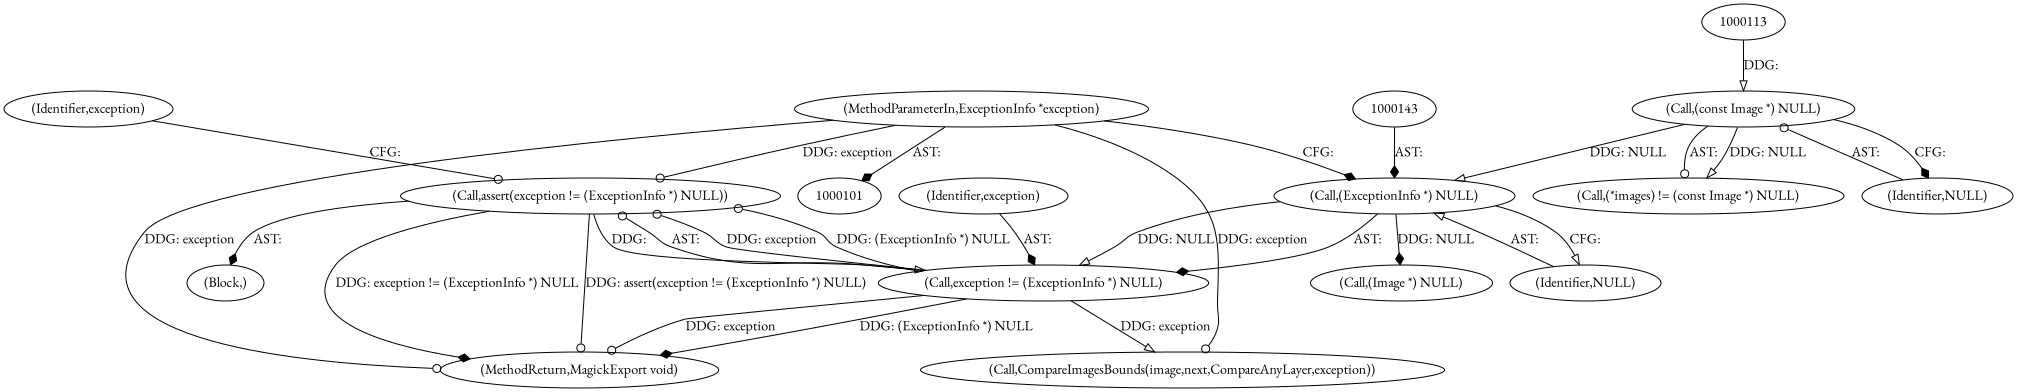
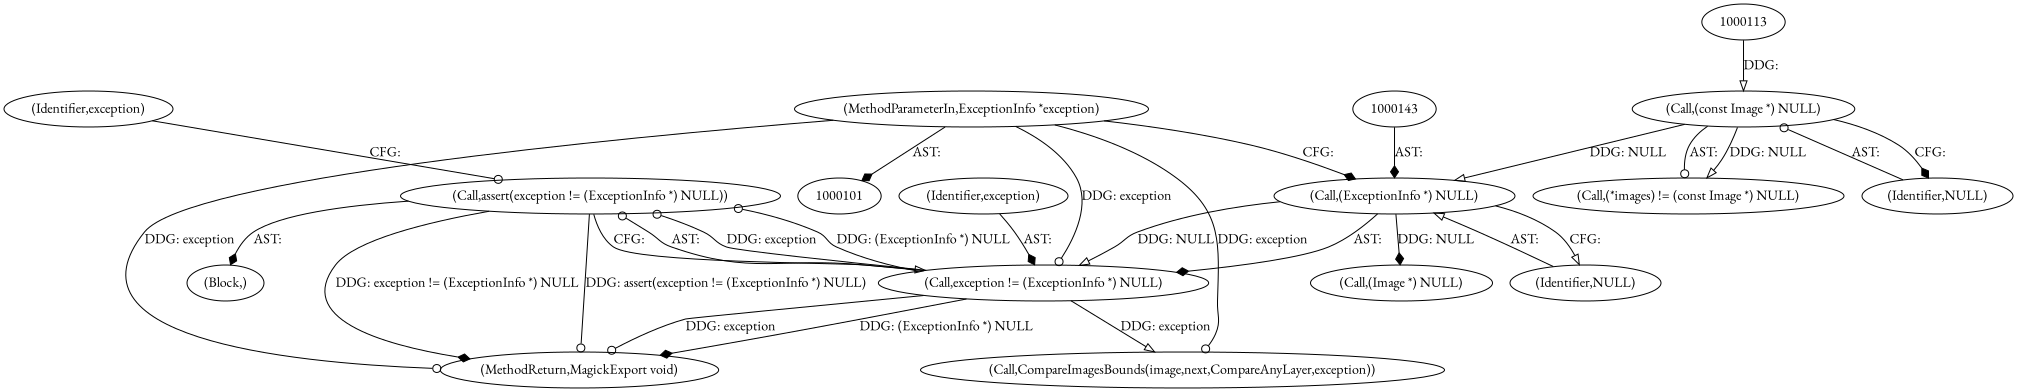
edge "(MethodParameterIn,ExceptionInfo *exception)" -> "(Call,assert(exception != (ExceptionInfo *) NULL))": now "(MethodParameterIn,ExceptionInfo *exception)" -> "(Call,exception != (ExceptionInfo *) NULL)"
edge "(Call,assert(exception != (ExceptionInfo *) NULL))" -> "(Call,exception != (ExceptionInfo *) NULL)": label "DDG: " -> "CFG: "
